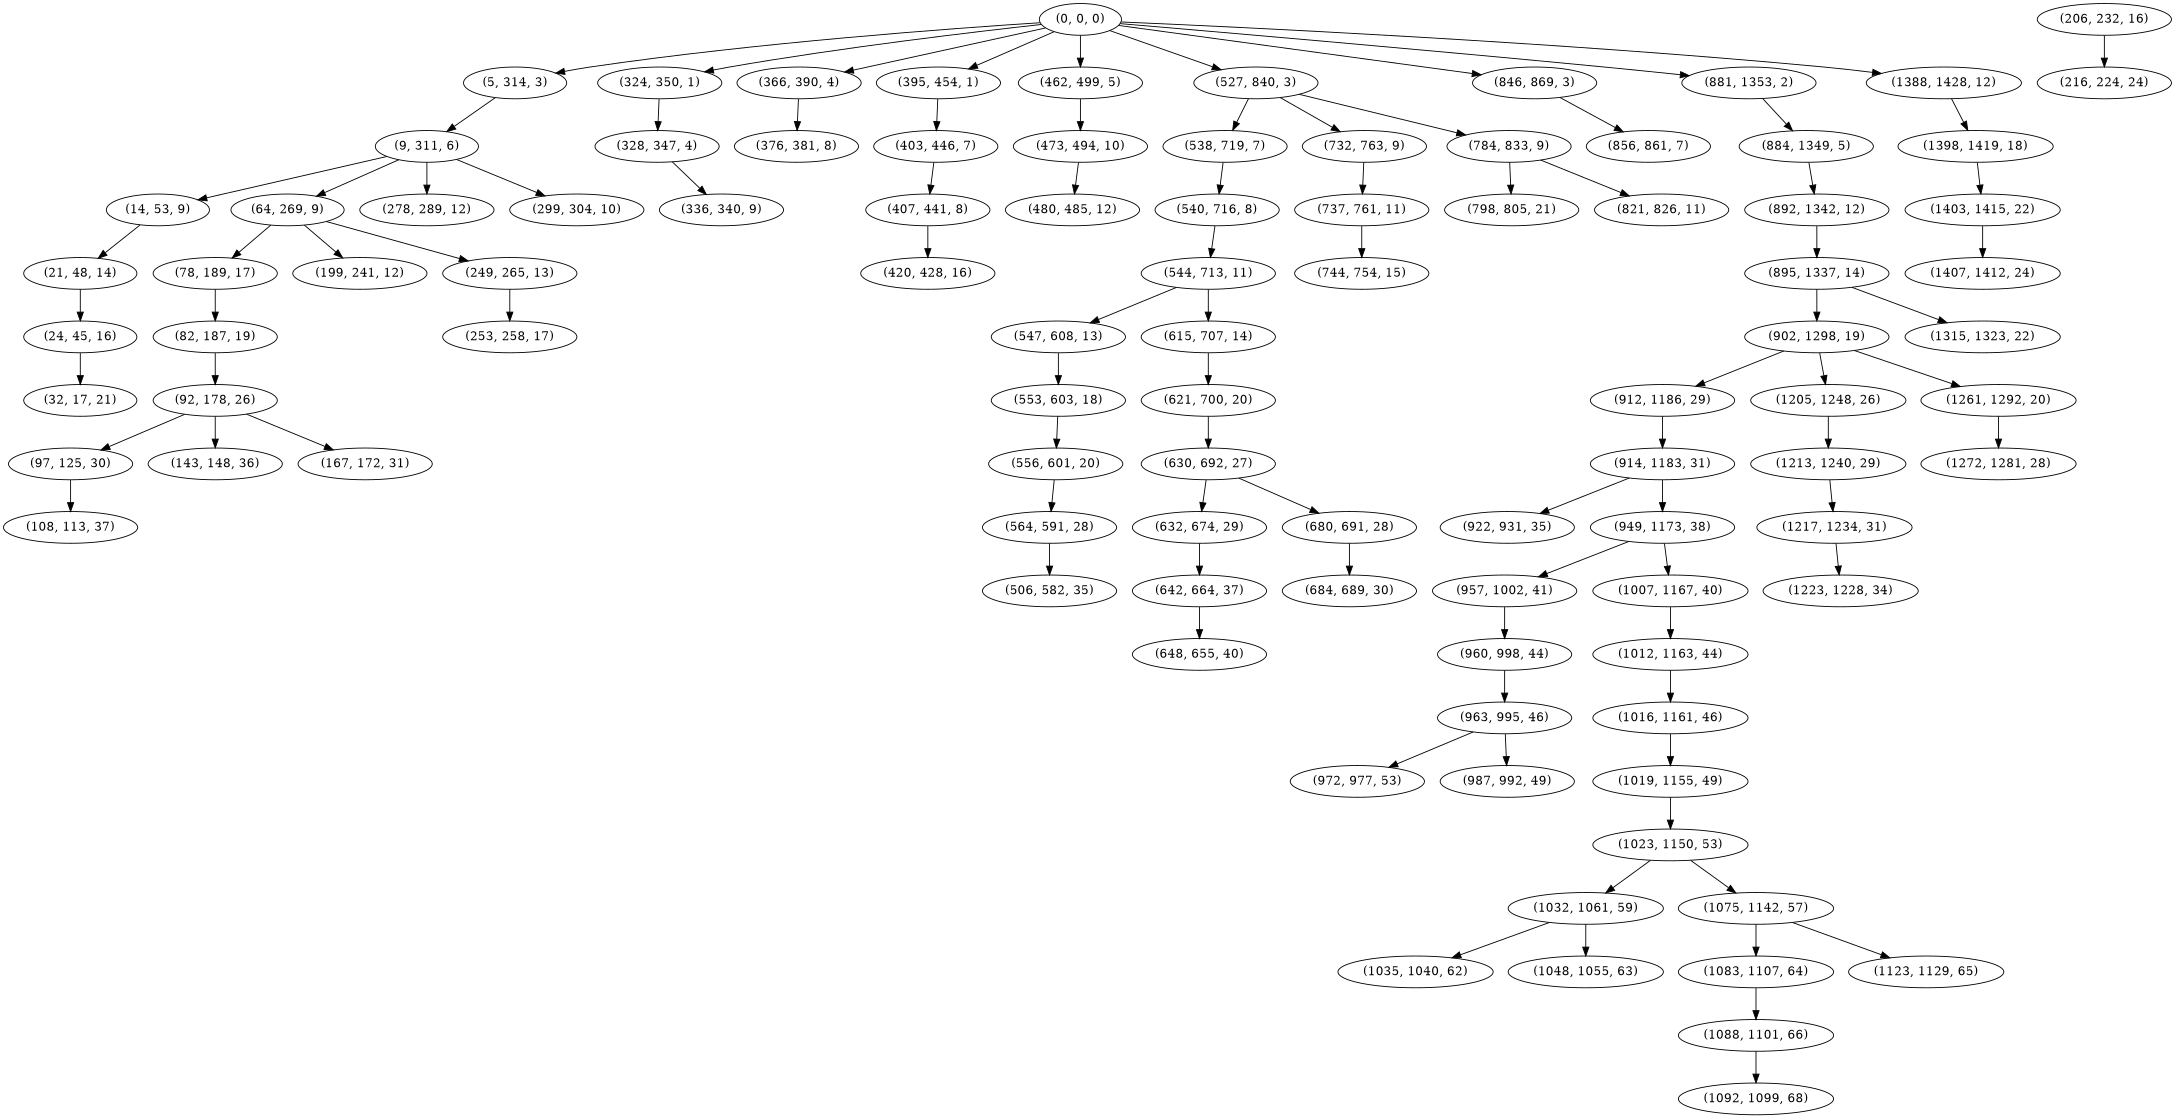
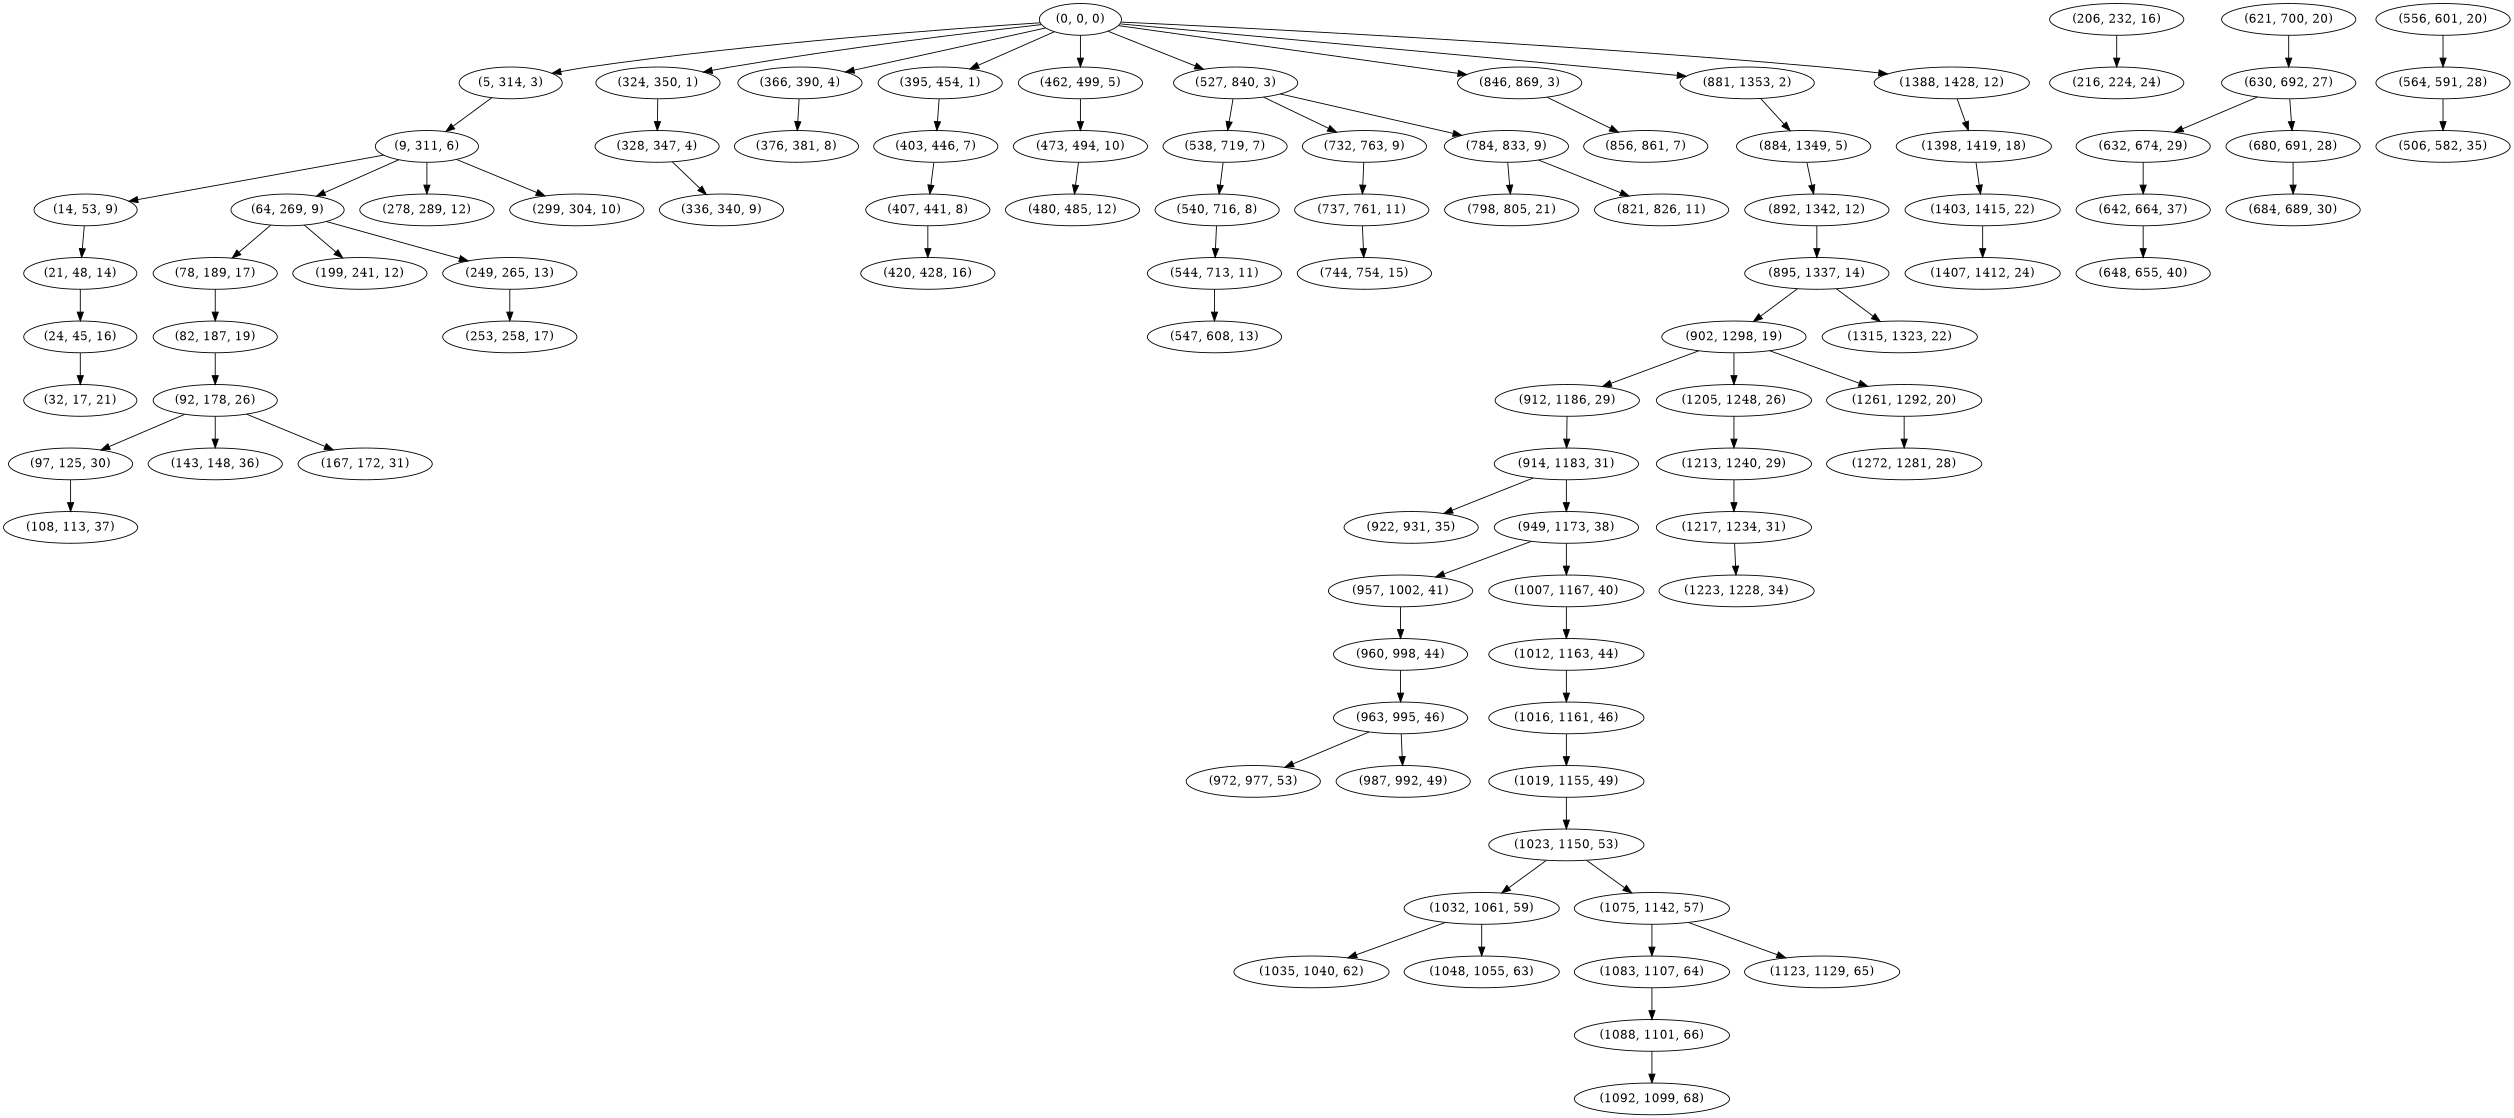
node "(615, 707, 14)": removed
node "(553, 603, 18)": removed
